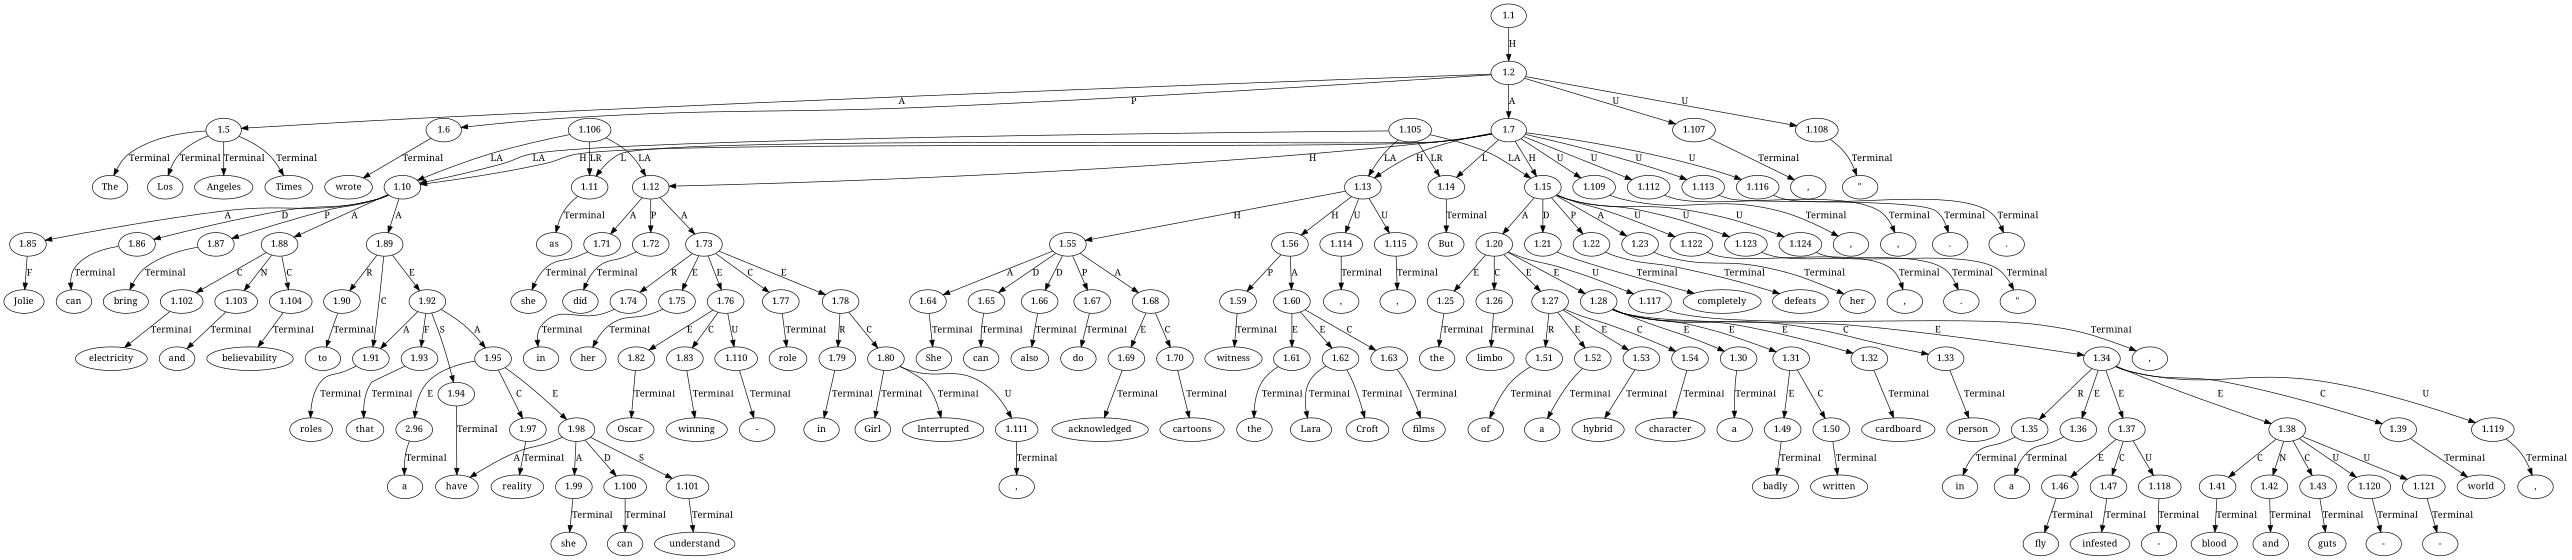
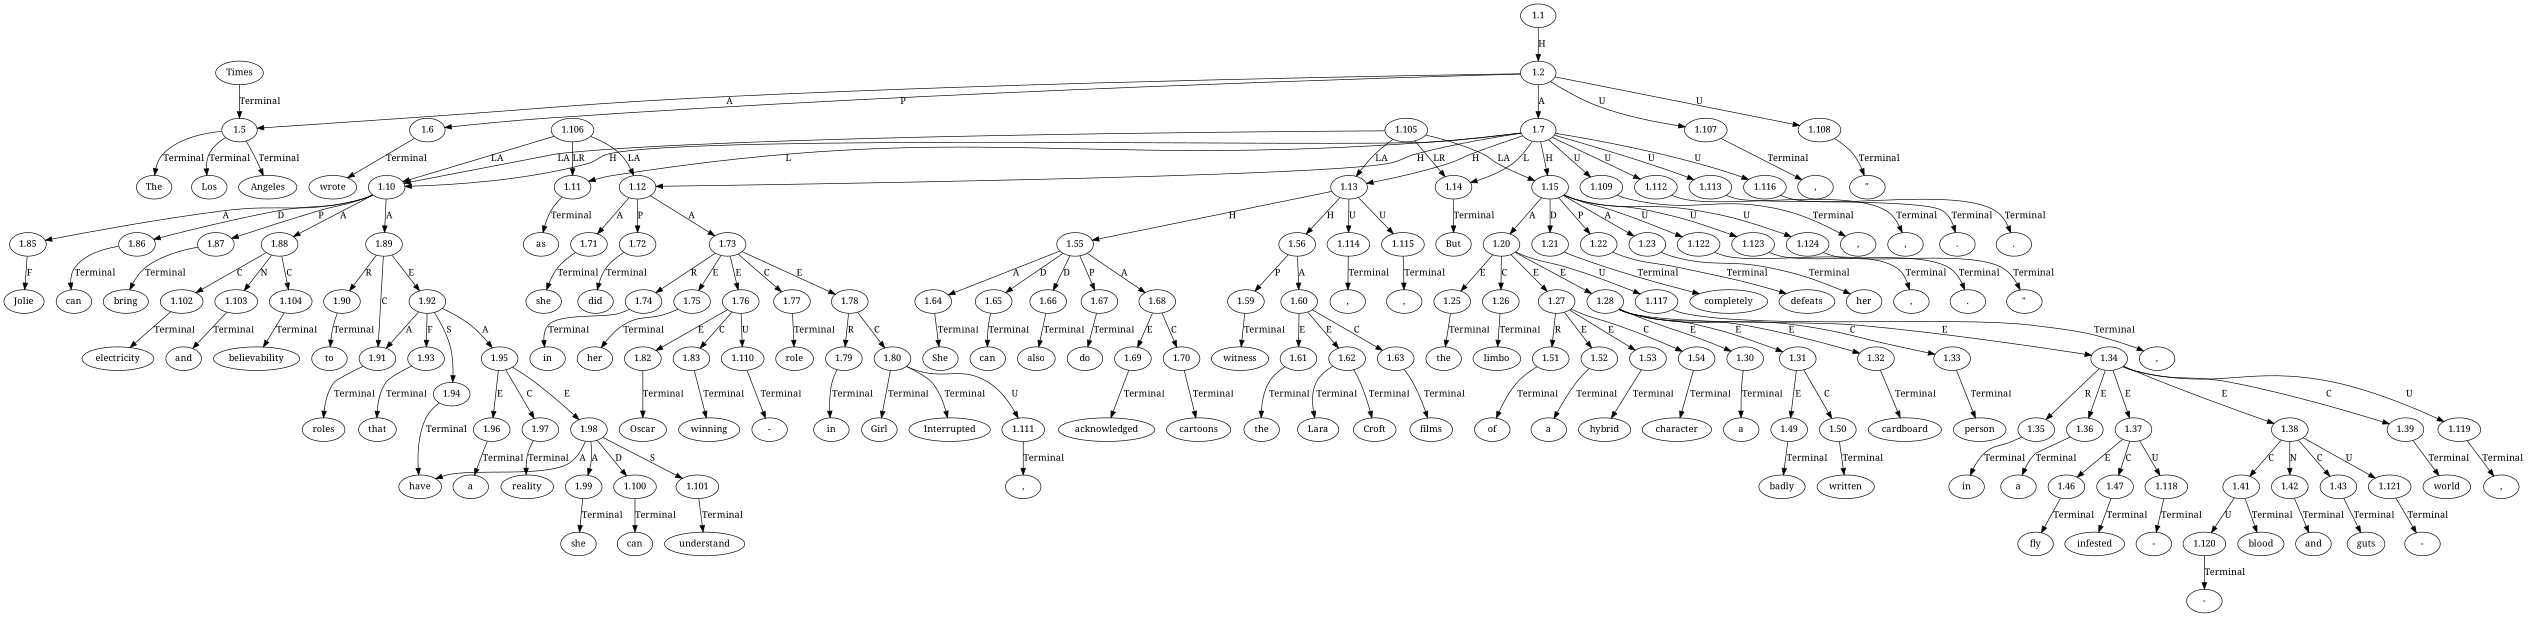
edge "1.5" -> "Times": reversed
node "2.96": label "2.96" -> "1.96"
edge "1.38" -> "1.120": now "1.41" -> "1.120"
